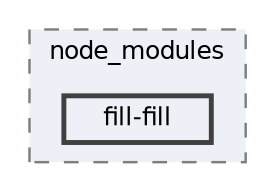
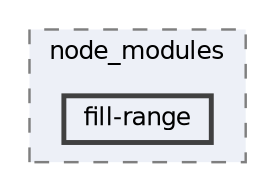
node "fill-fill": label "fill-fill" -> "fill-range"
